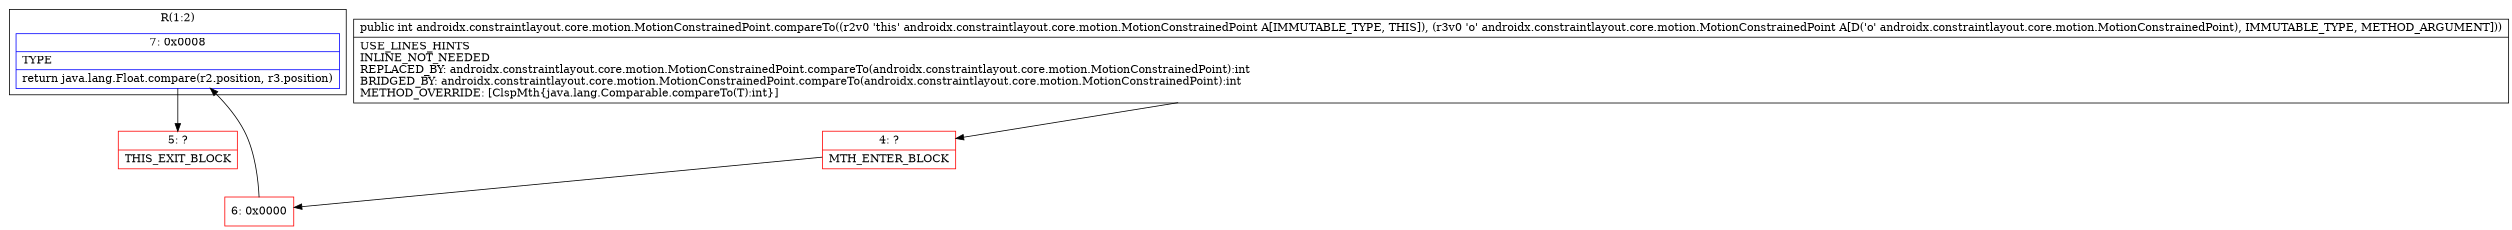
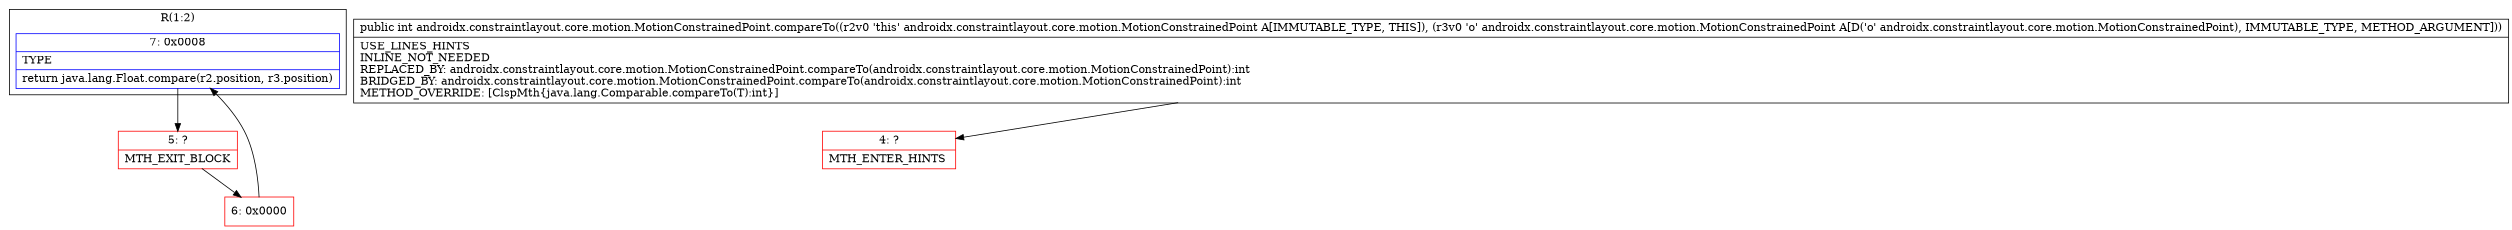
node "5: ?": text "THIS_EXIT_BLOCK" -> "MTH_EXIT_BLOCK"
node "4: ?": text "MTH_ENTER_BLOCK" -> "MTH_ENTER_HINTS"
edge "4: ?" -> "6: 0x0000": now "5: ?" -> "6: 0x0000"
